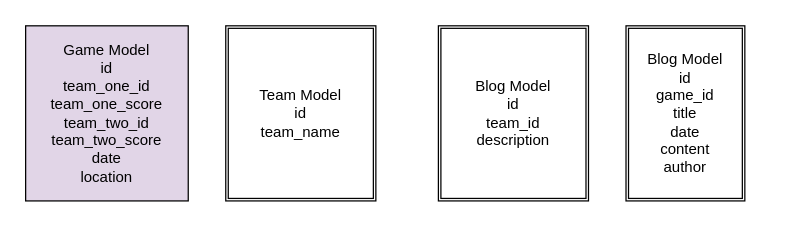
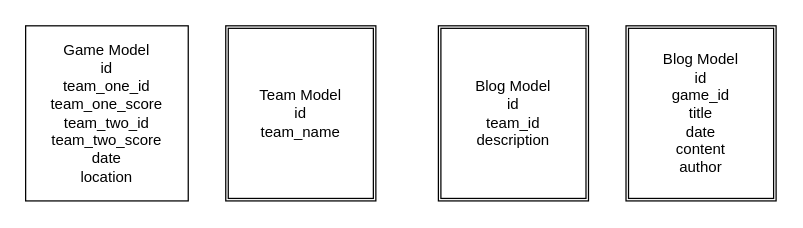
node "Game Model id team_one_id team_one_score team_two_id team_two_score date location": fillcolor #e1d5e7 -> #ffffff
node "Blog Model id game_id title date content author": size 119x175 -> 150x175
